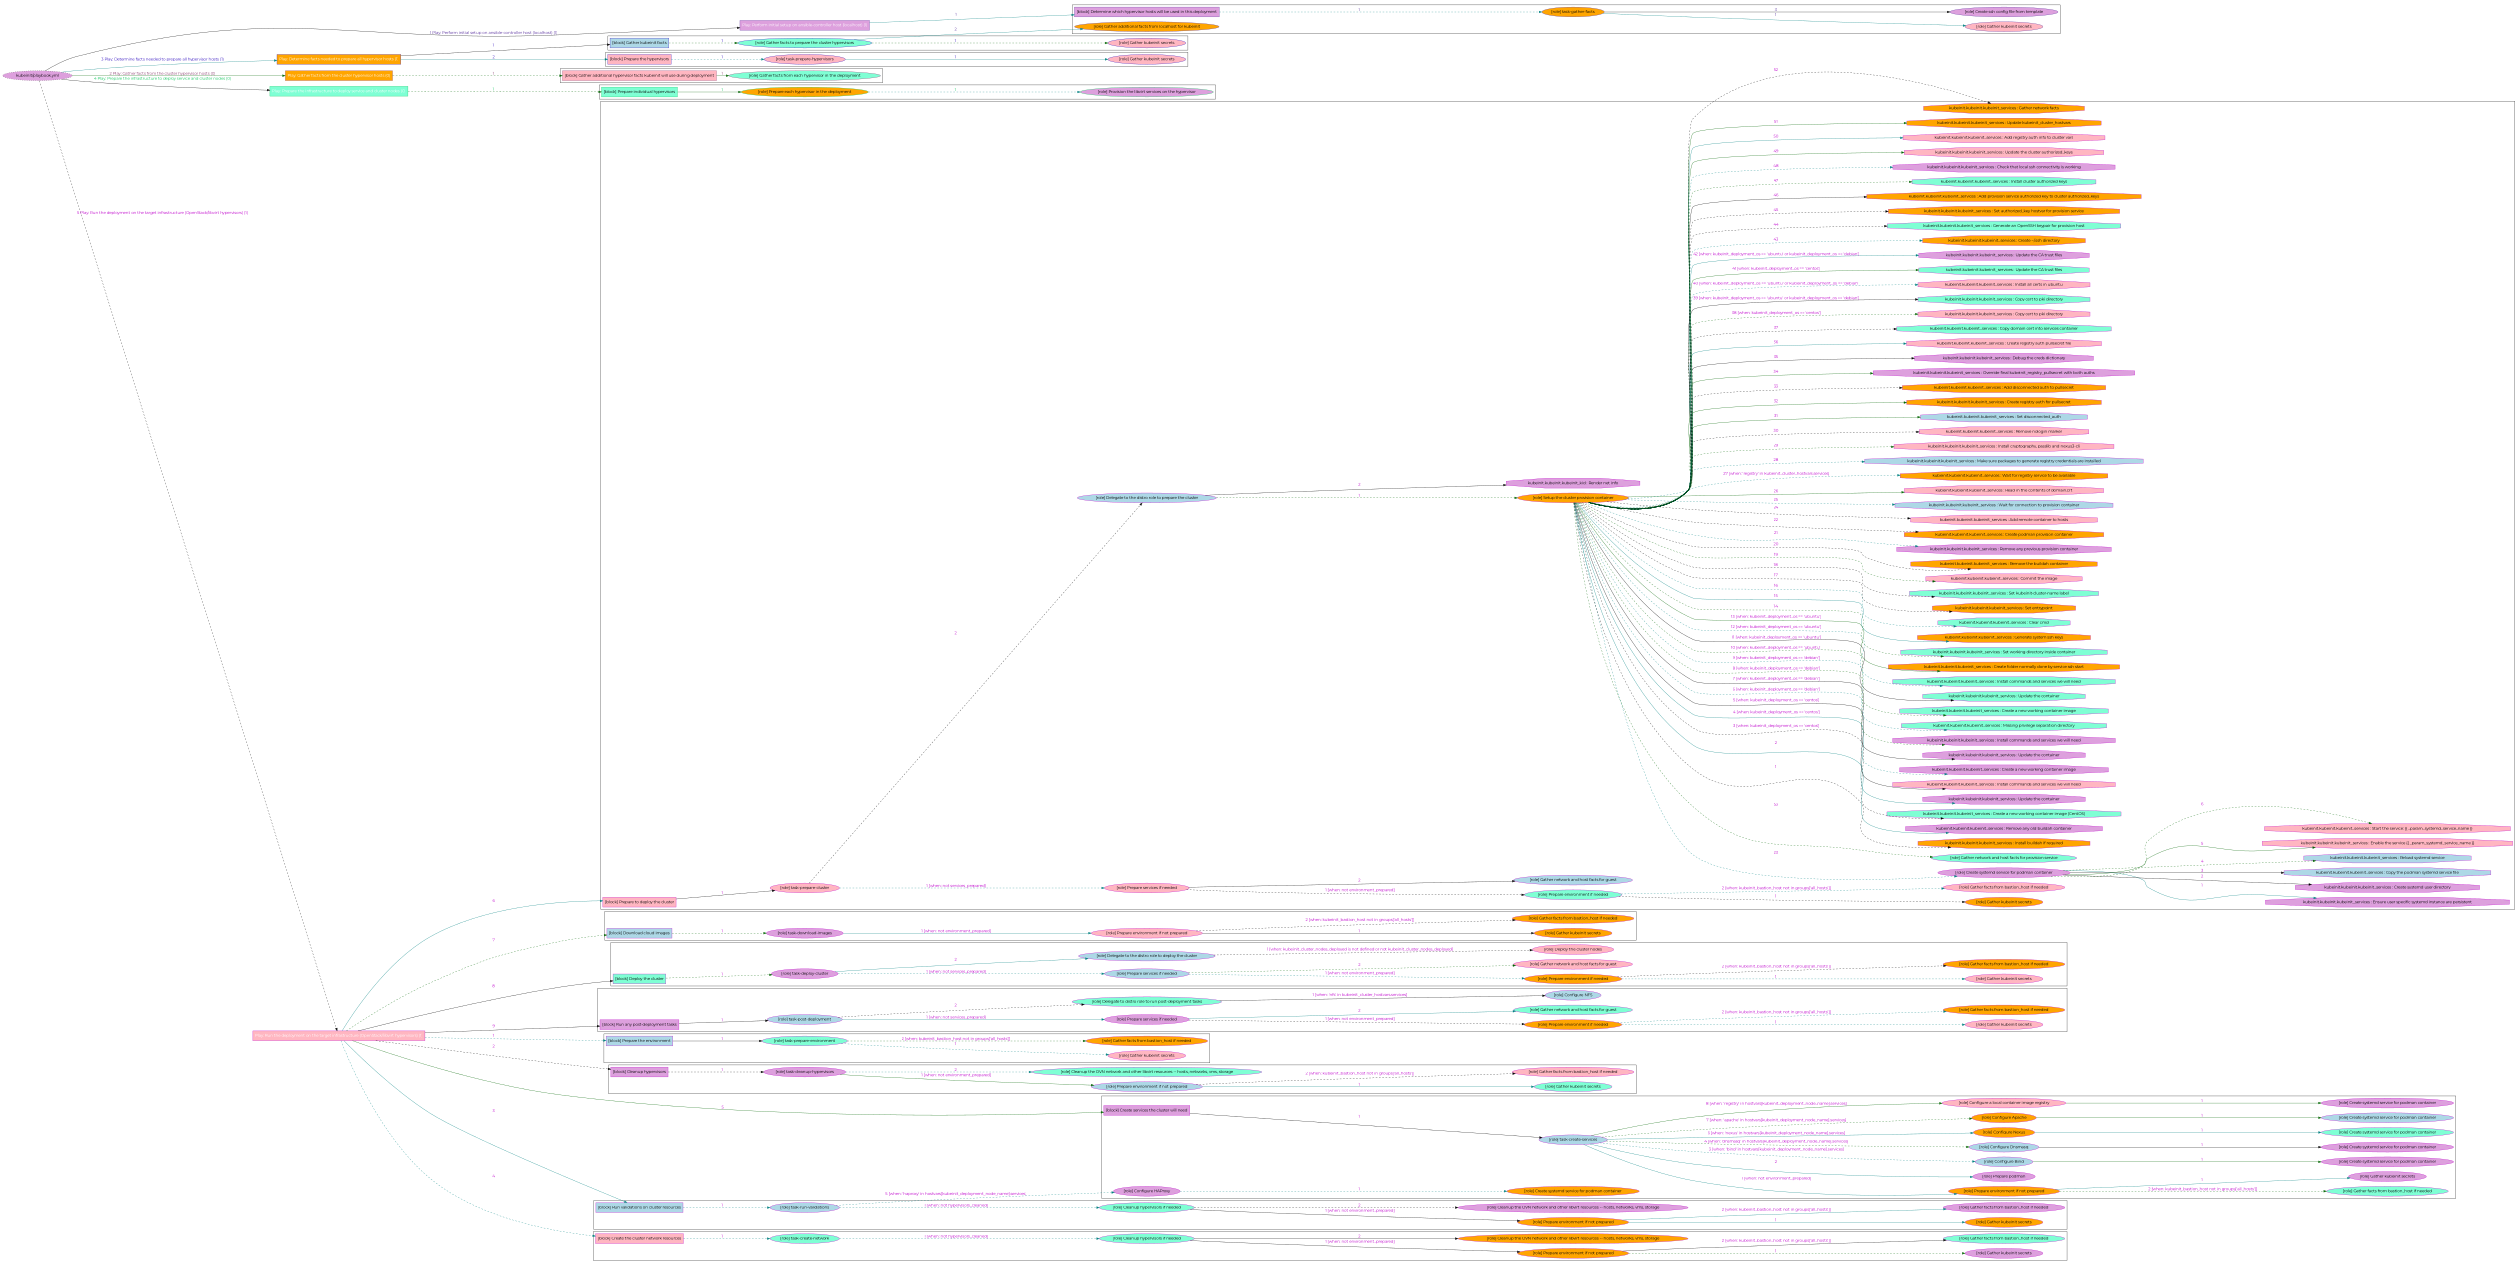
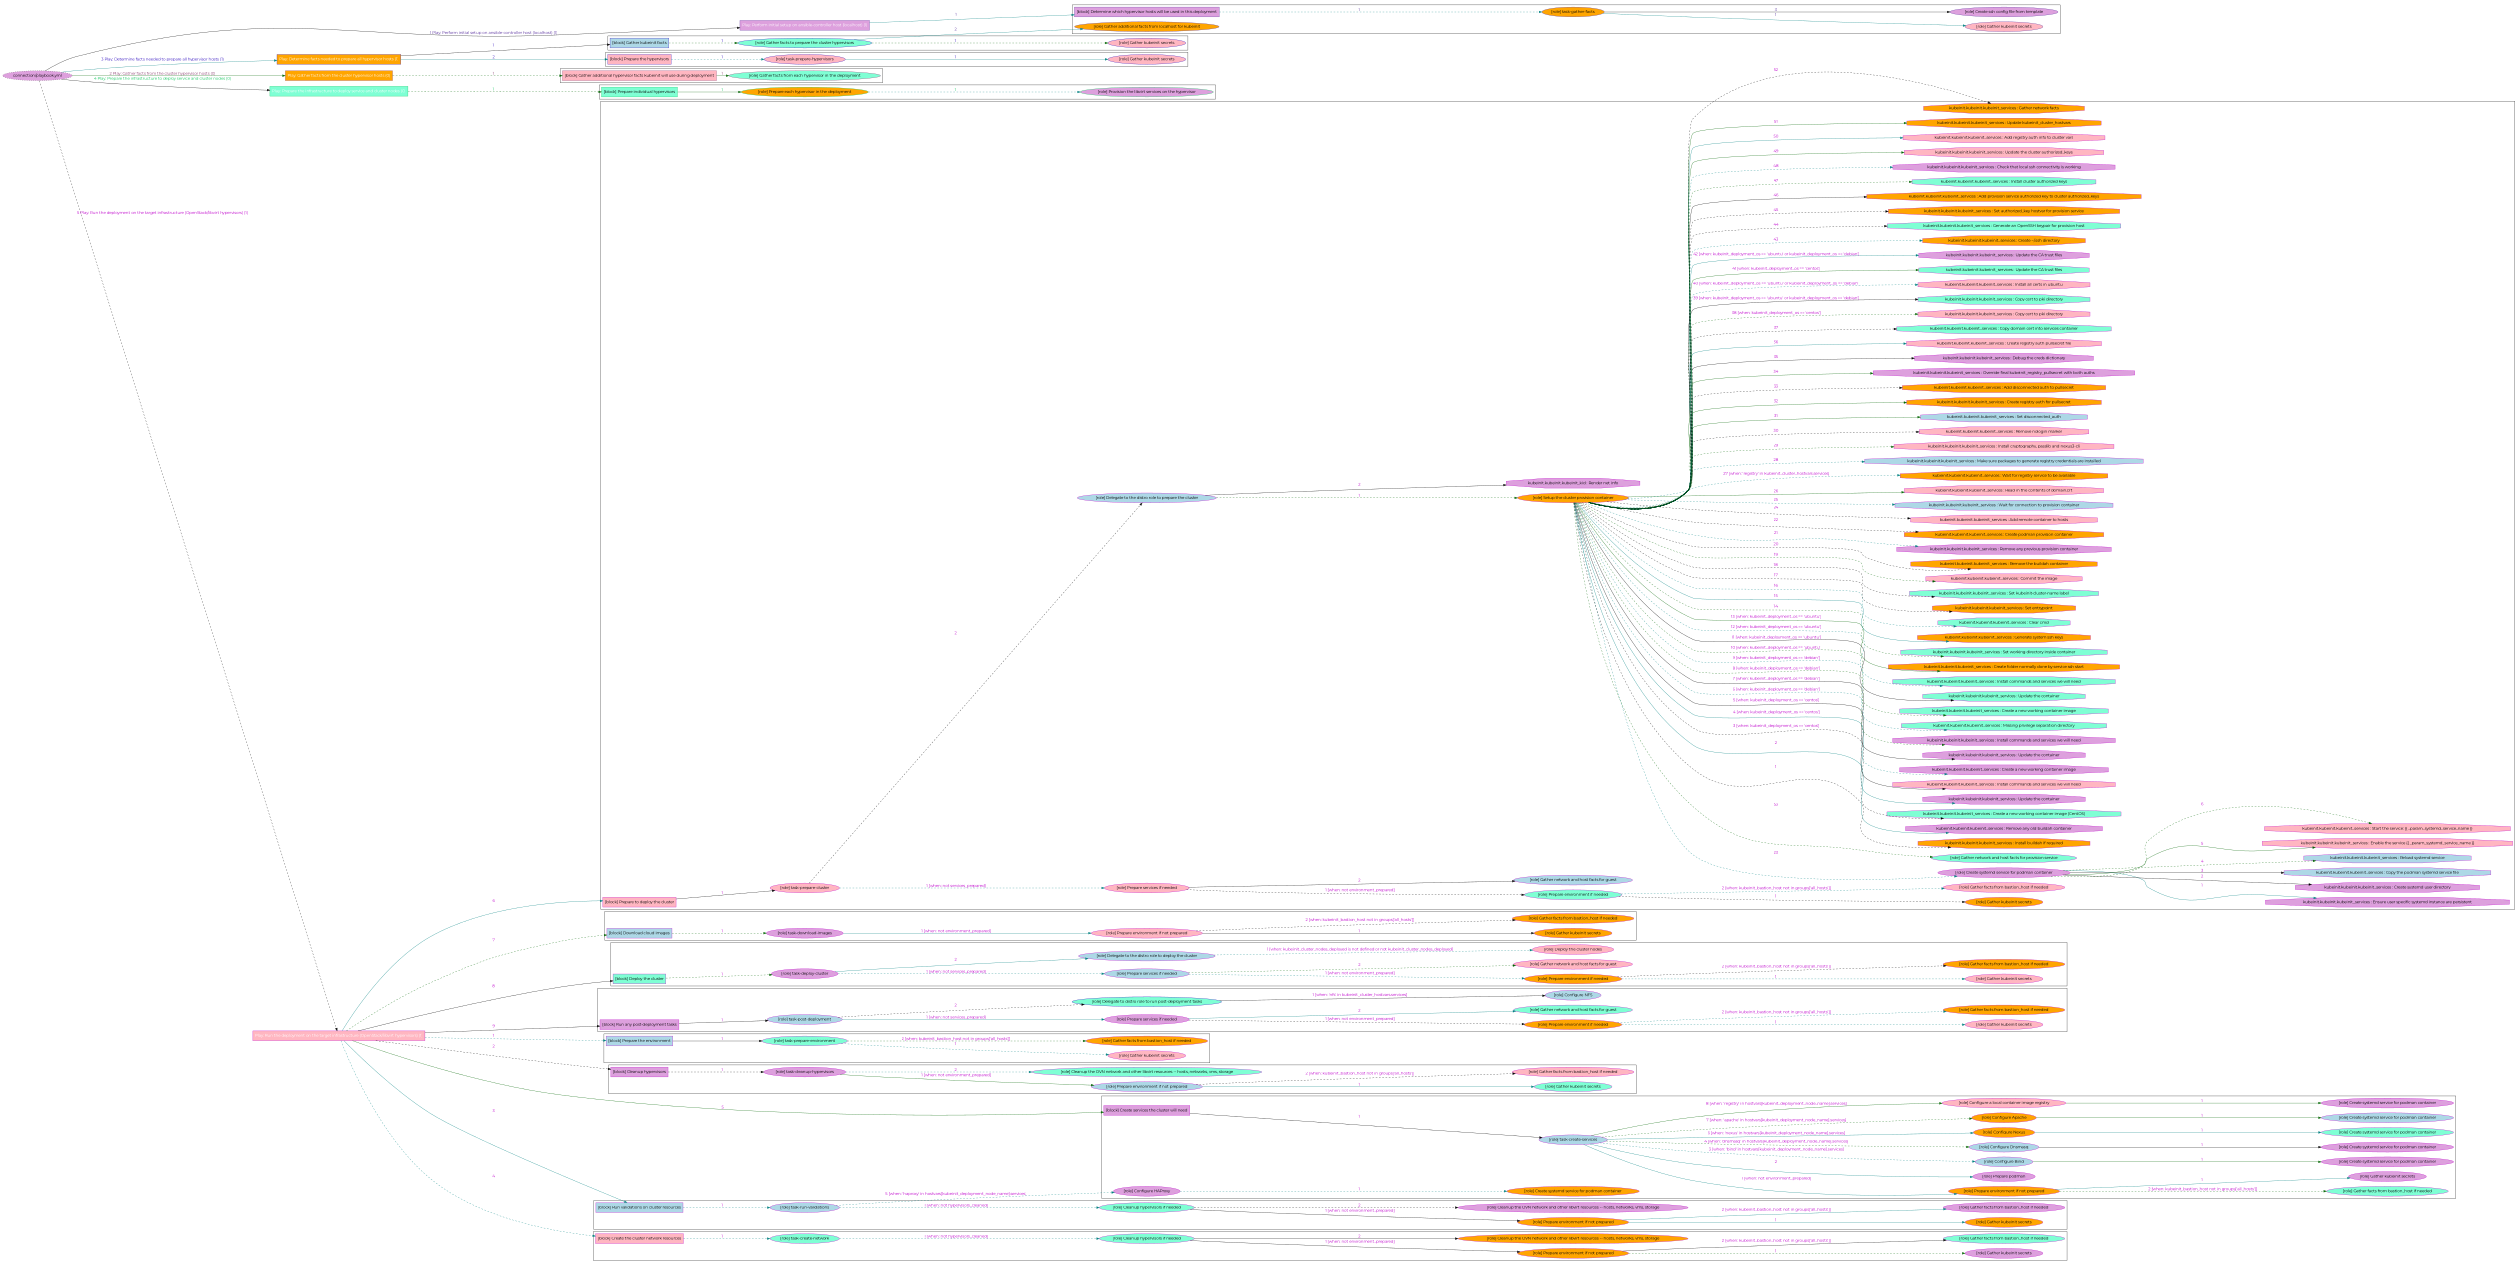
node "kubeinit/playbook.yml": label "kubeinit/playbook.yml" -> "connection/playbook.yml"
edge "[role] Delegate to the distro role to deploy the cluster" -> "[role] Deploy the cluster nodes": color black -> teal
node "[role] Delegate to distro role to run post-deployment tasks": color #be01cb -> #2f0dbf
